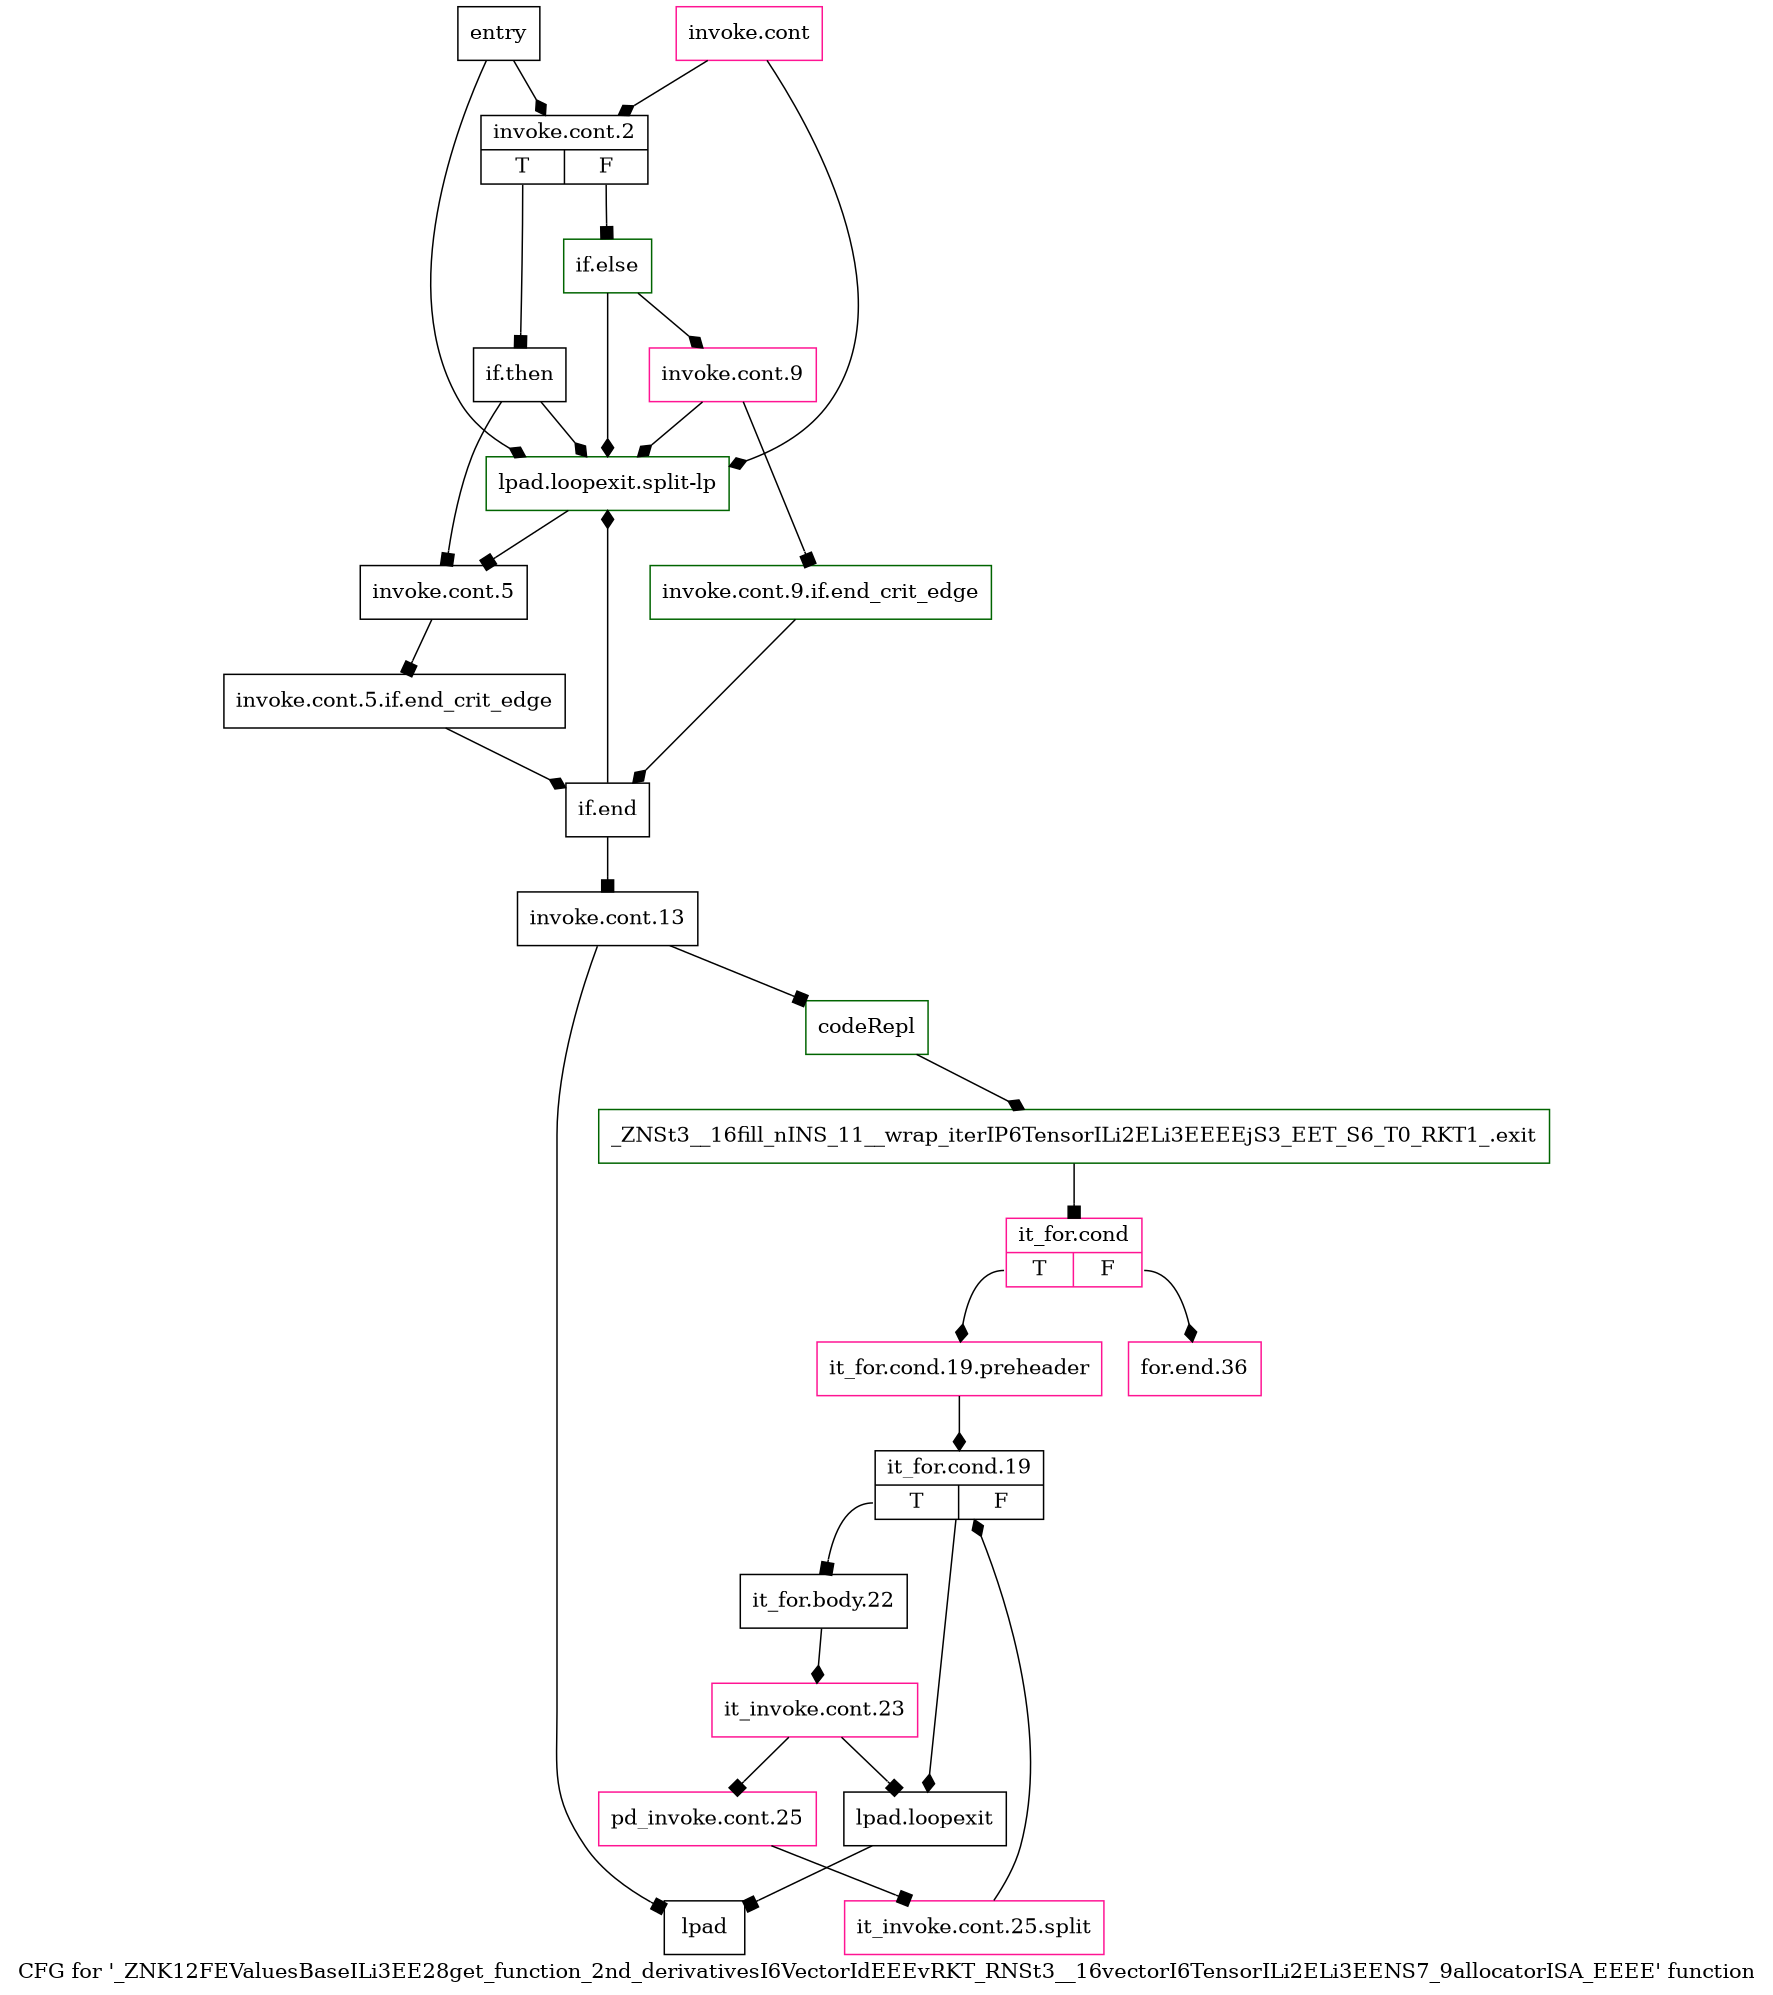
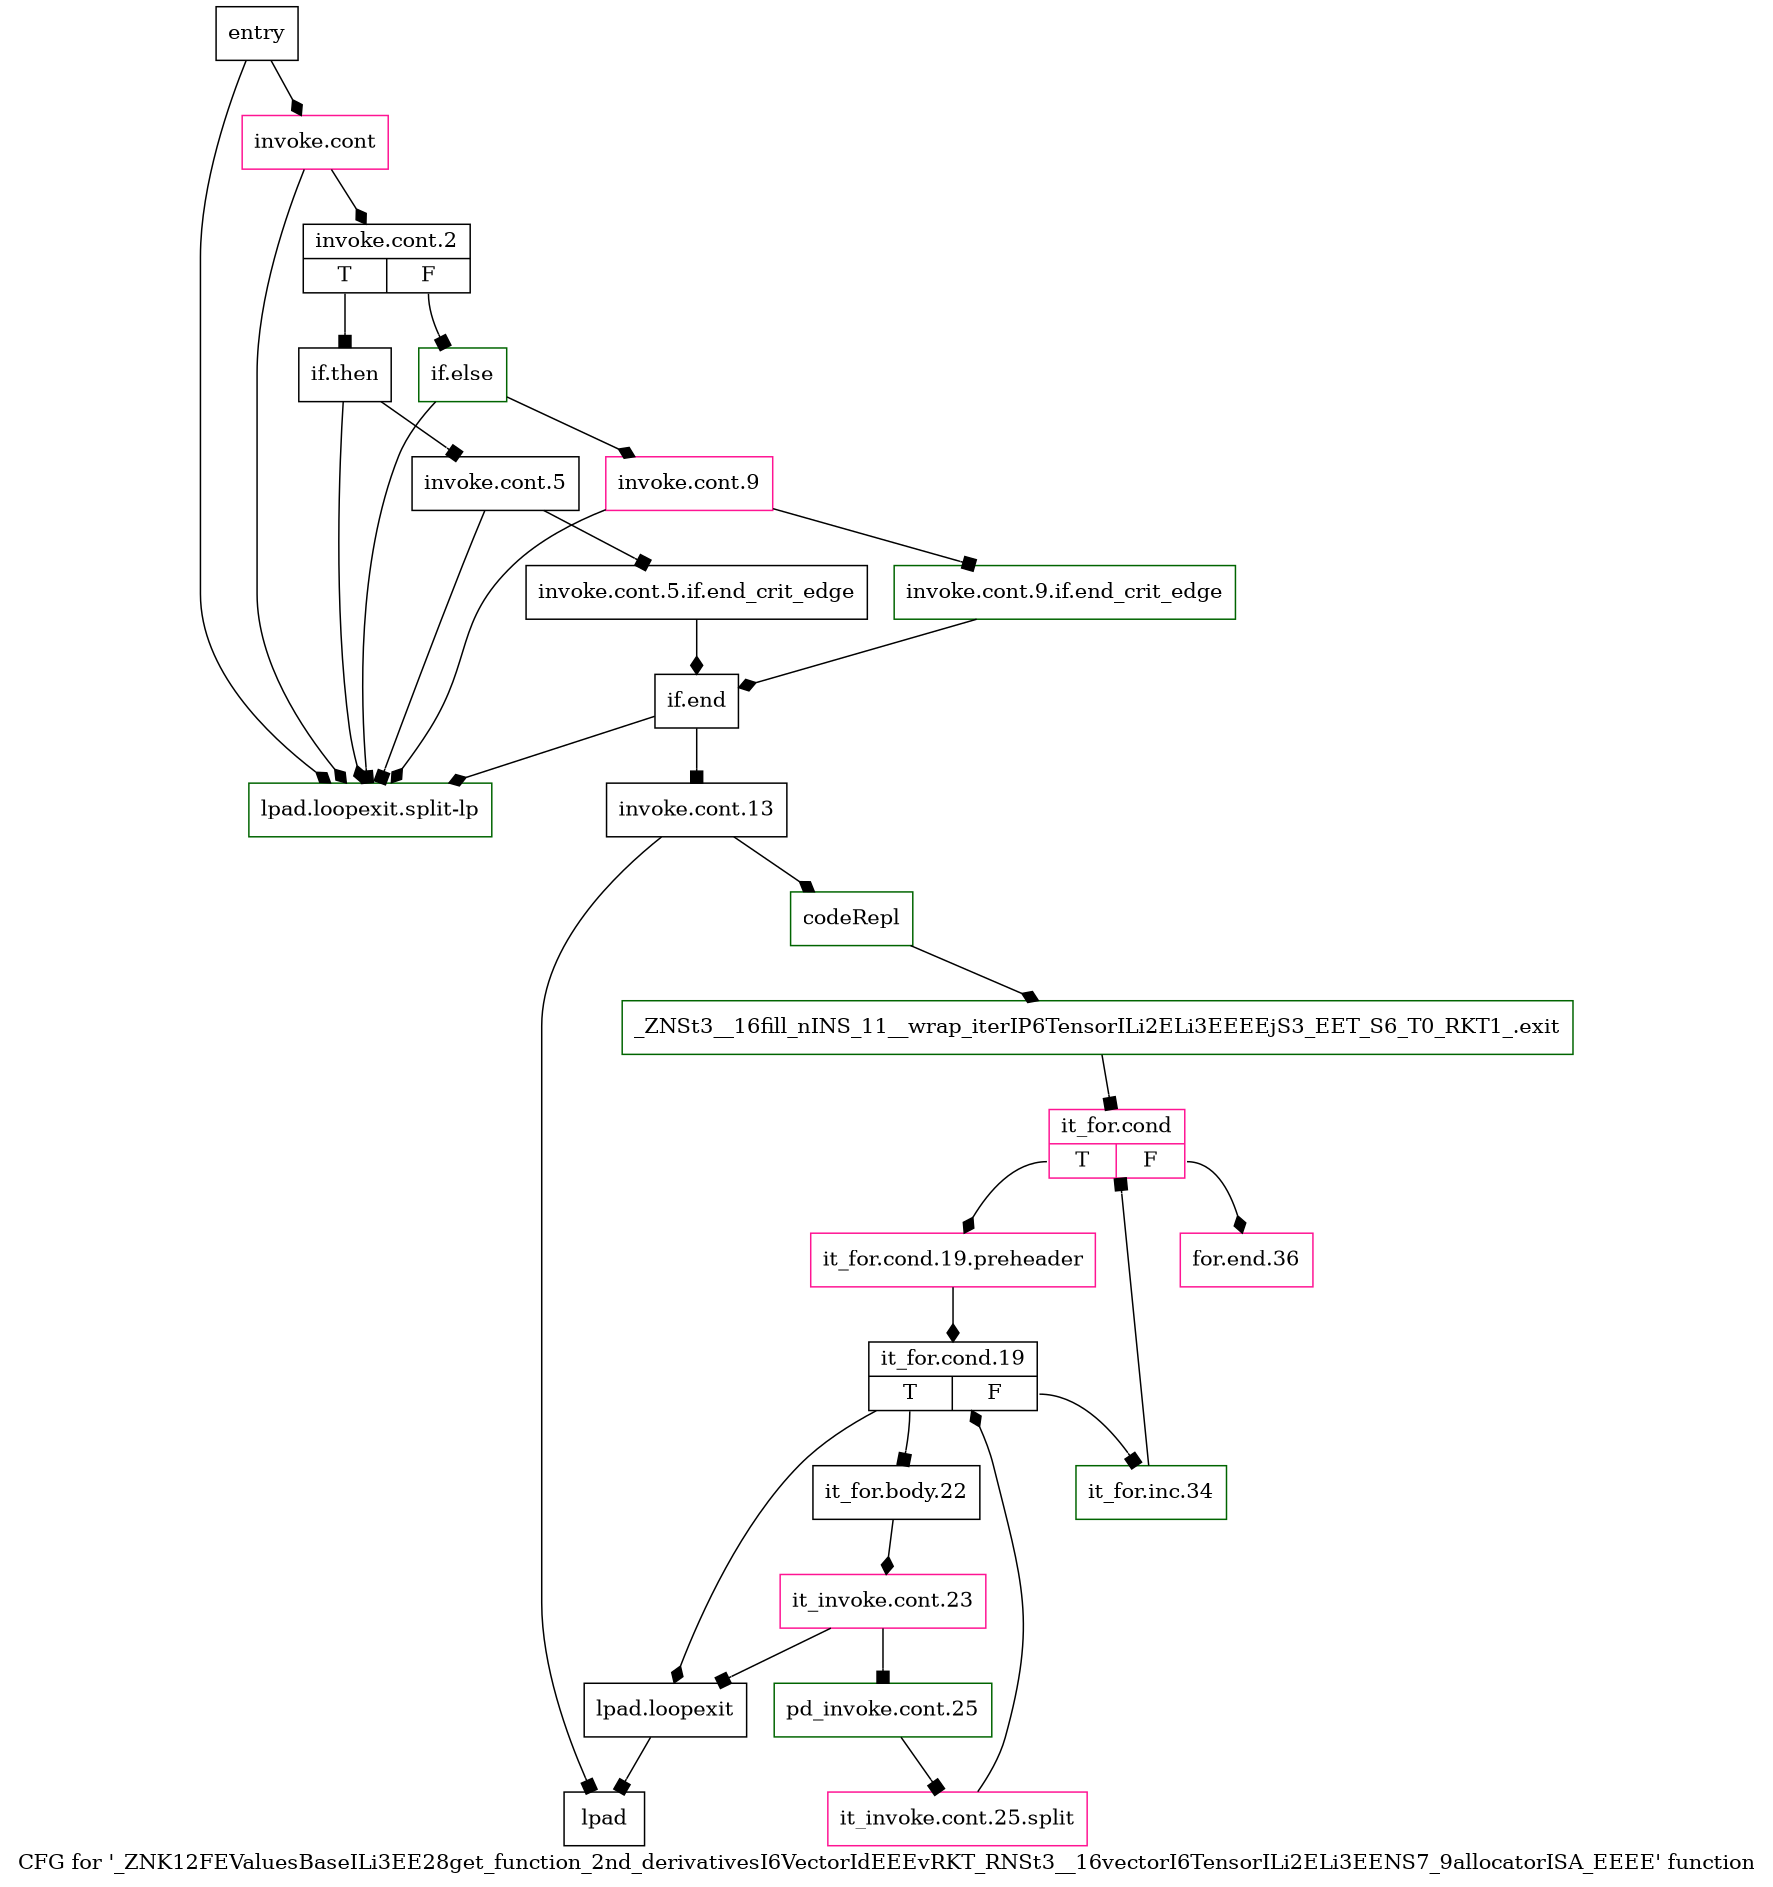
edge "entry" -> "invoke.cont.2": now "entry" -> "invoke.cont"
edge "if.else" -> "lpad.loopexit.split-lp": arrowhead diamond -> box
edge "lpad.loopexit.split-lp" -> "invoke.cont.5": reversed
edge "invoke.cont.13" -> "codeRepl": arrowhead box -> diamond
node "it_for.inc.34": added
node "pd_invoke.cont.25": color deeppink -> darkgreen
